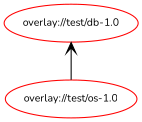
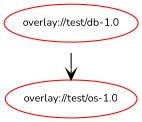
edge "overlay://test/os-1.0" -> "overlay://test/db-1.0": reversed
